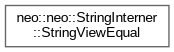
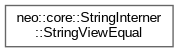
node "neo::neo::StringInterner ::StringViewEqual": label "neo::neo::StringInterner ::StringViewEqual" -> "neo::core::StringInterner ::StringViewEqual"
